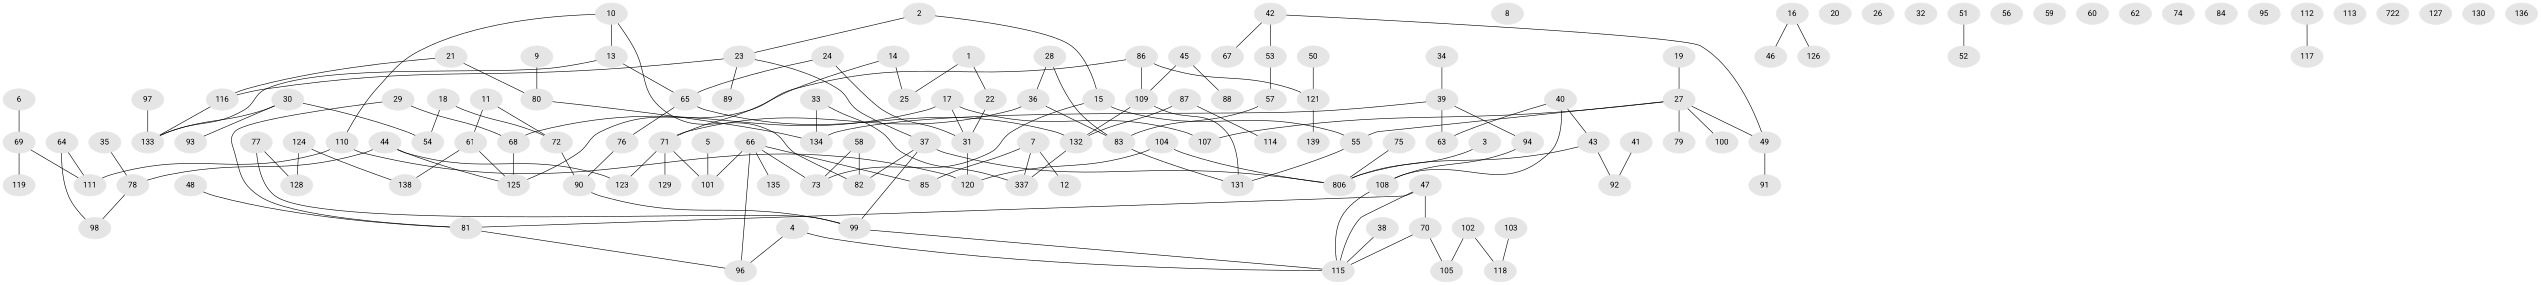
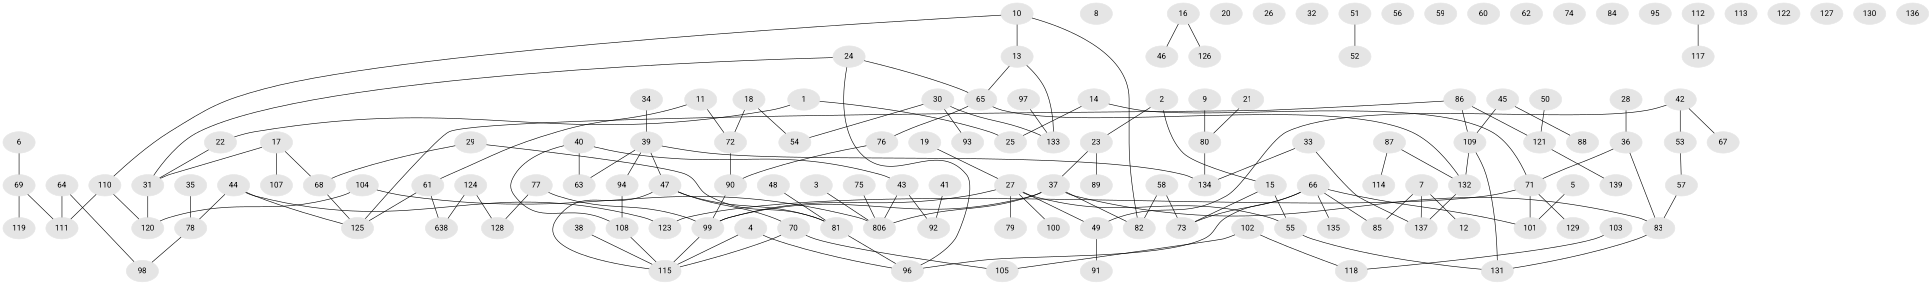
node "722": label "722" -> "122"
node "116": removed
edge "28" -- "83": now "37" -- "83"
edge "27" -- "107": now "27" -- "99"
edge "39" -- "47": added
edge "24" -- "96": added
node "138": label "138" -> "638"
node "337": label "337" -> "137"
